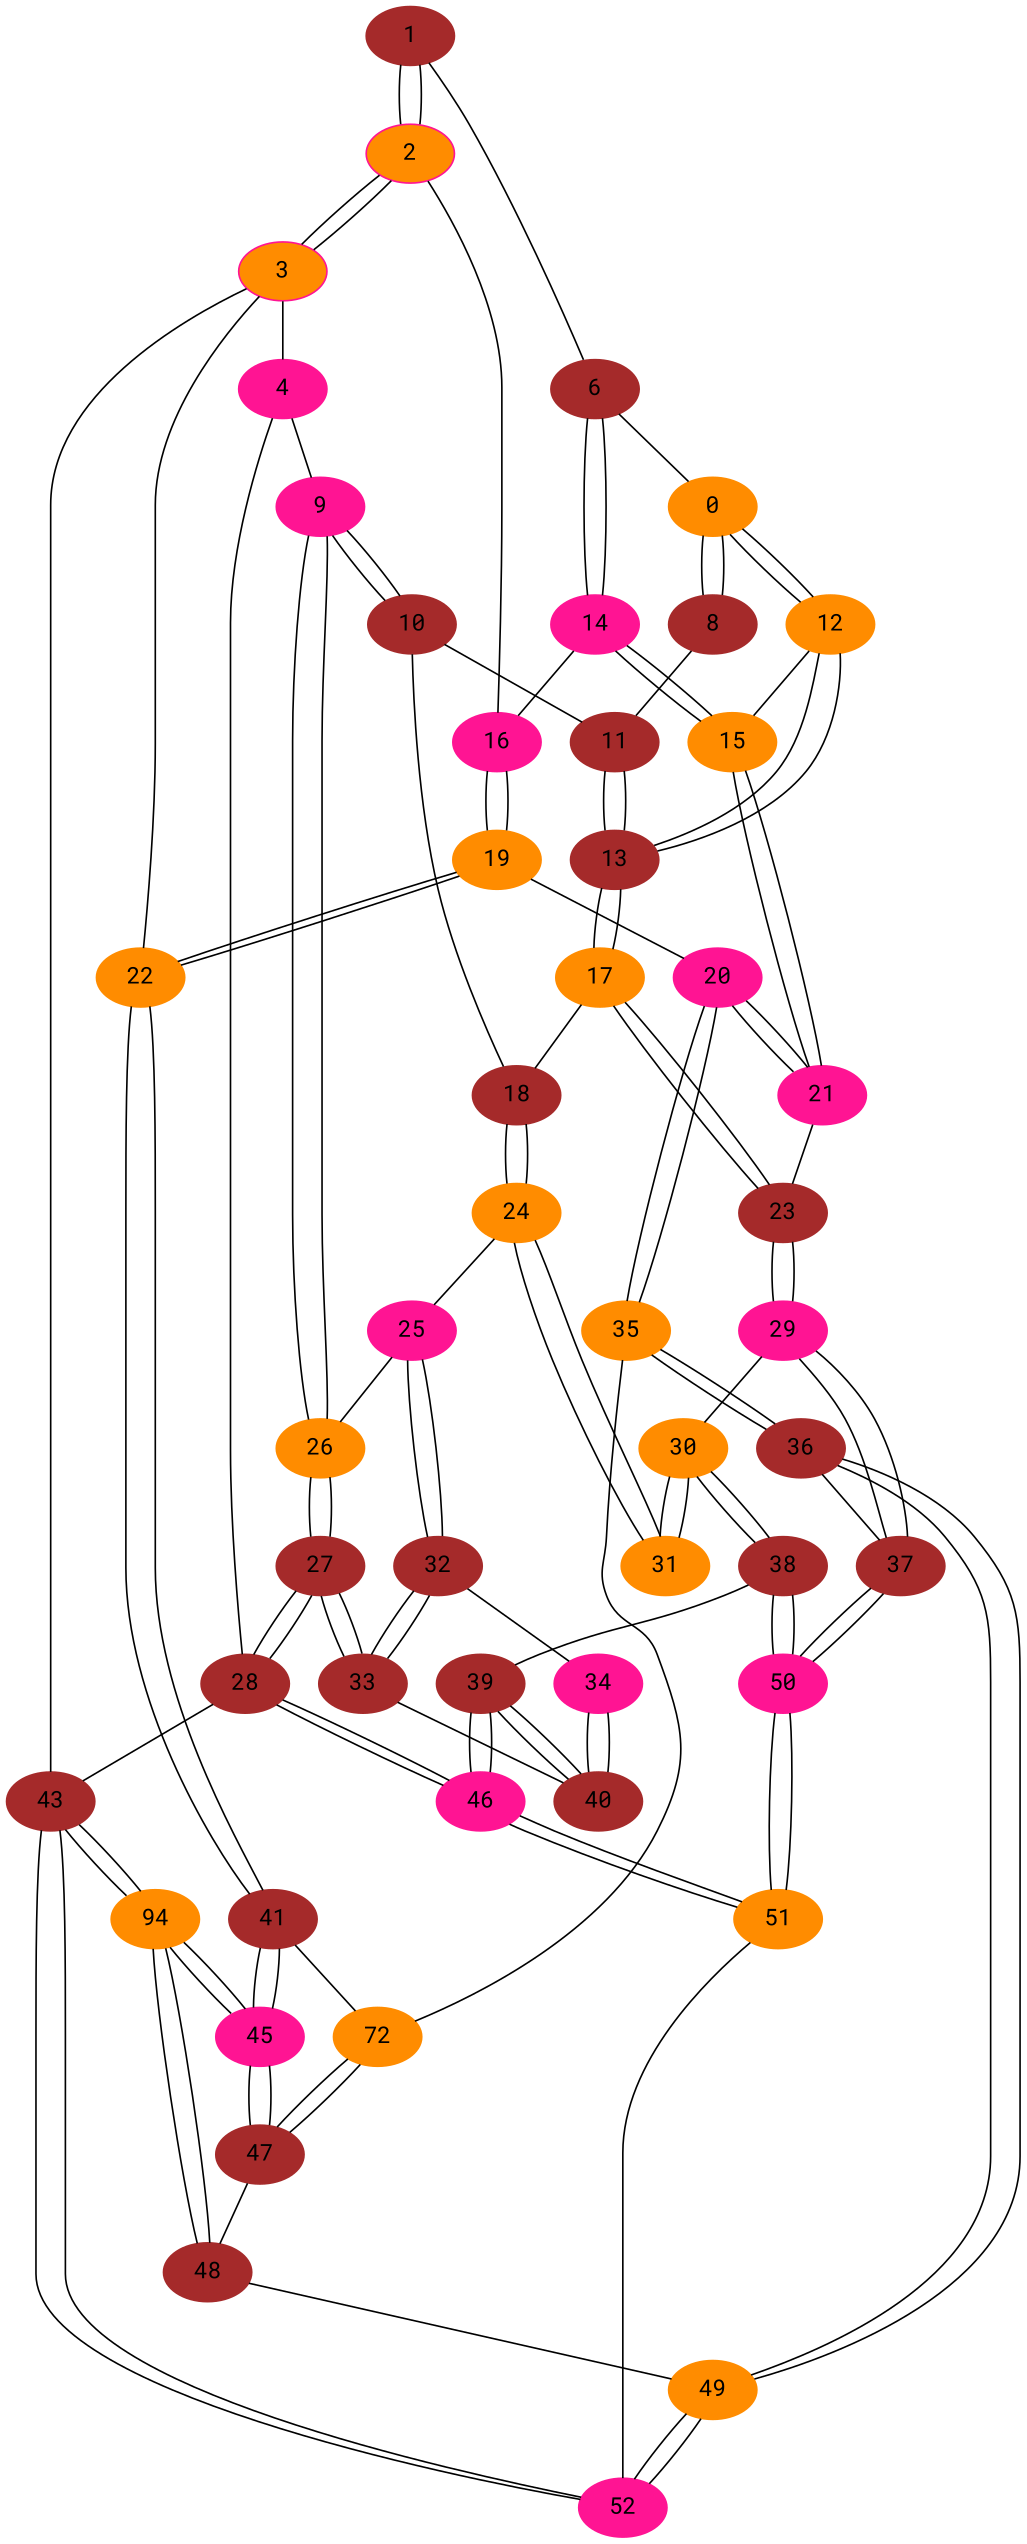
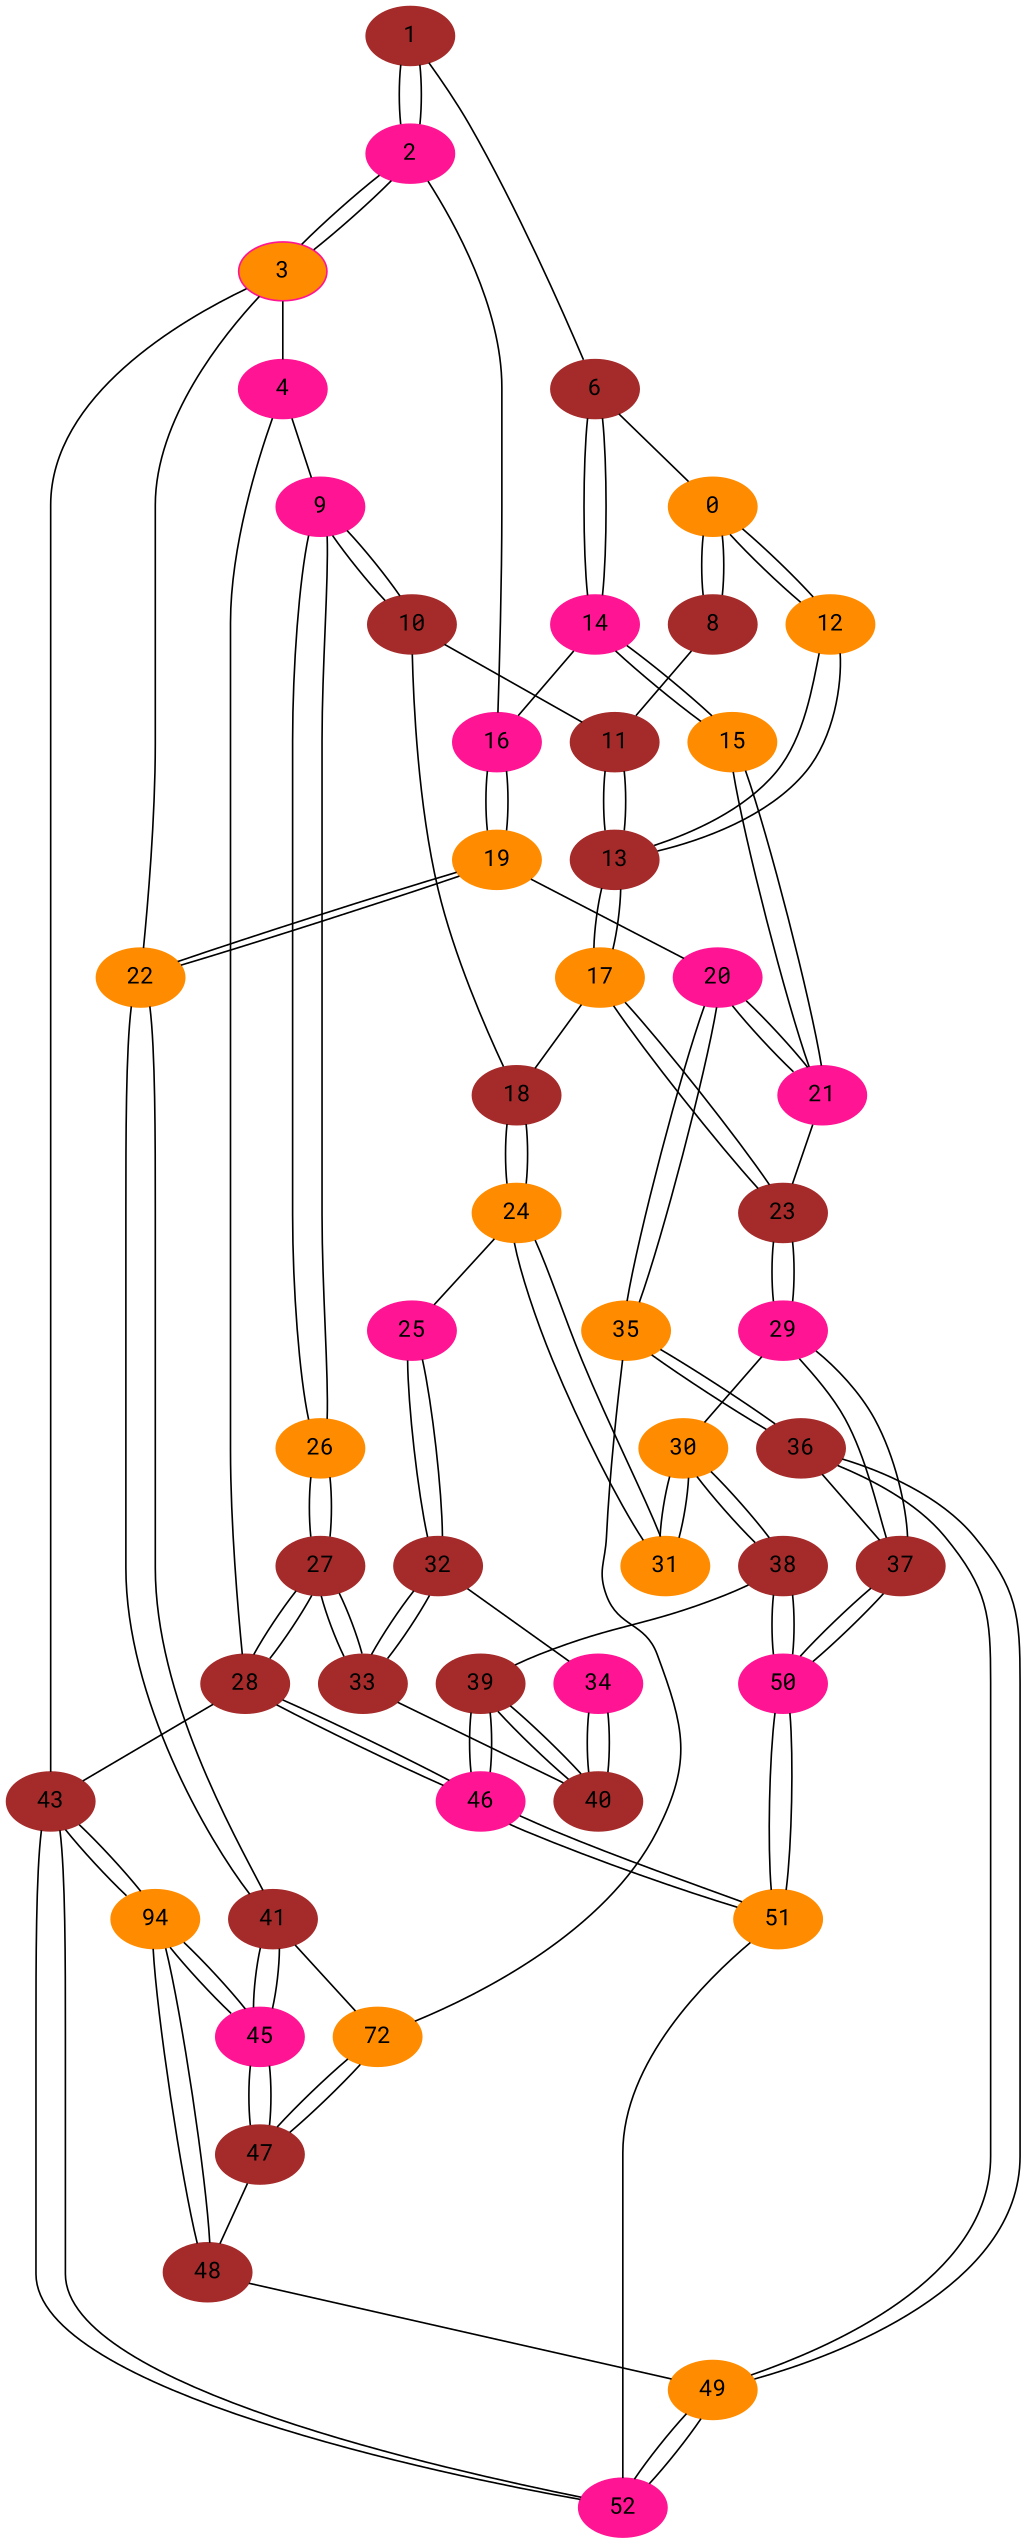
node "2": fillcolor darkorange -> deeppink
edge "12" -- "15": removed
edge "25" -- "26": removed
